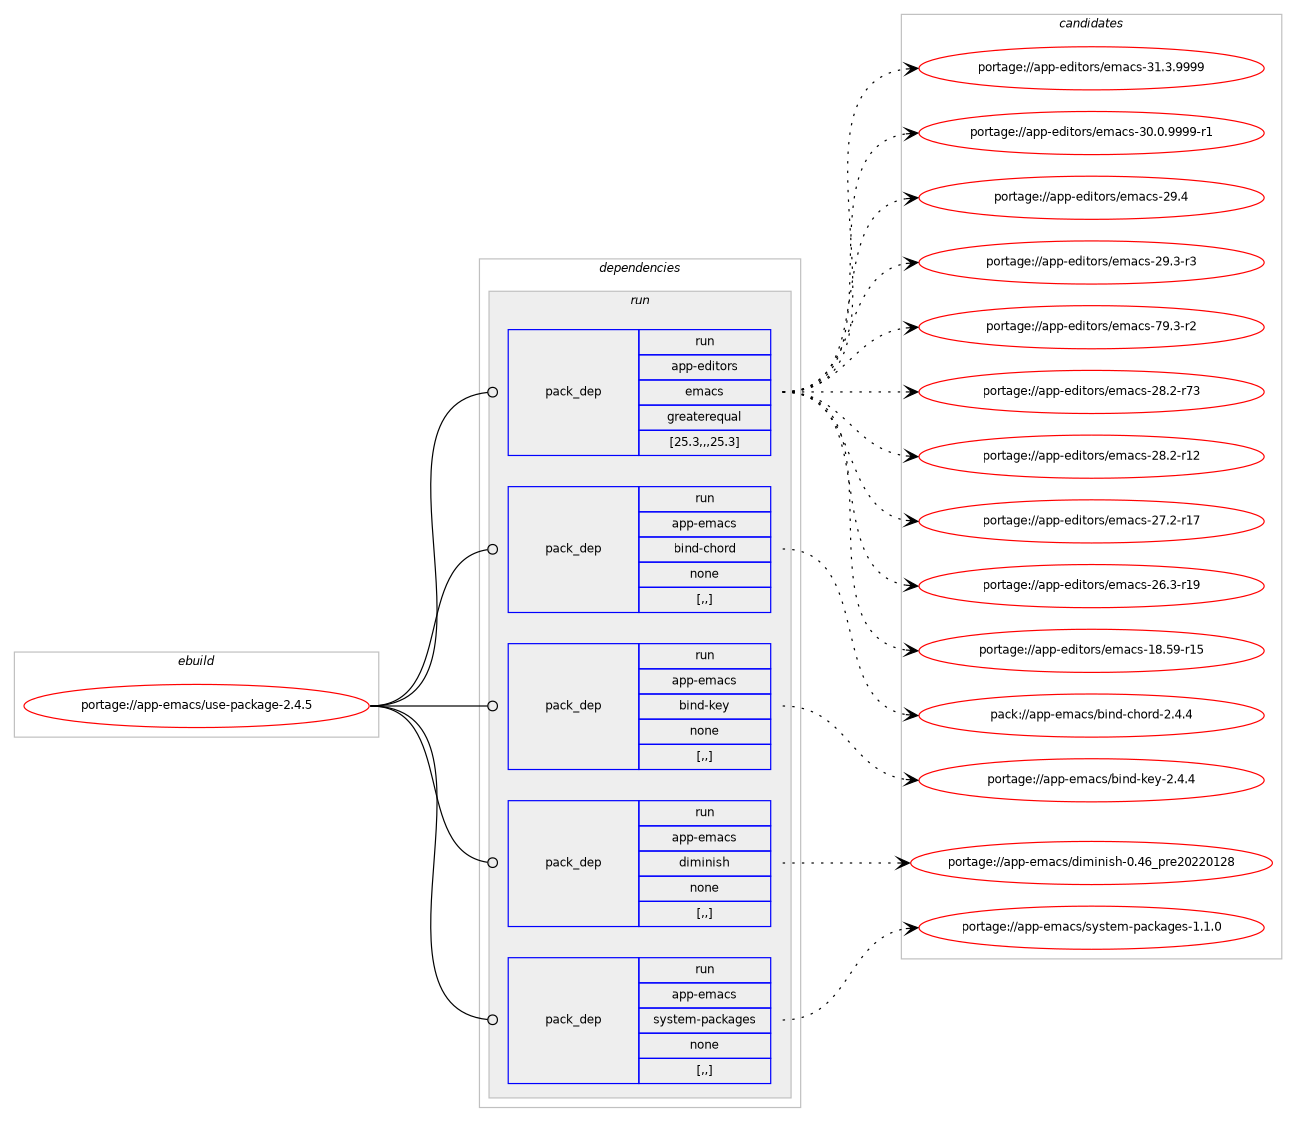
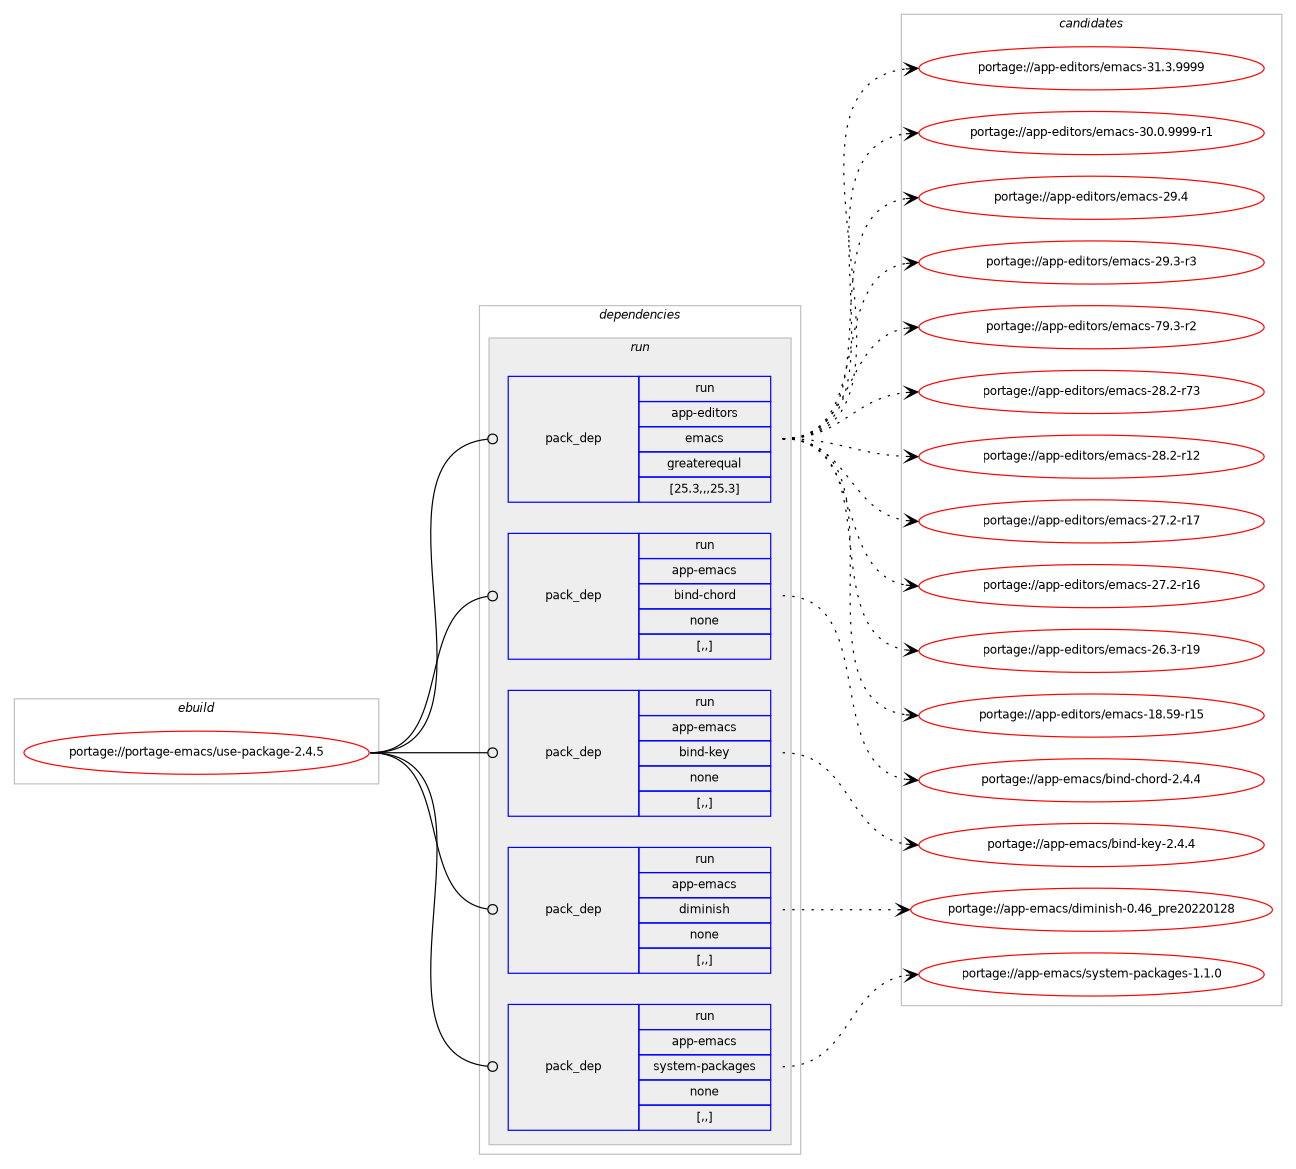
node "portage://app-editors/emacs-27.2-r16": added
node "portage://app-emacs/use-package-2.4.5": label "portage://app-emacs/use-package-2.4.5" -> "portage://portage-emacs/use-package-2.4.5"
node "pack://app-emacs/bind-chord-2.4.4": label "pack://app-emacs/bind-chord-2.4.4" -> "portage://app-emacs/bind-chord-2.4.4"
